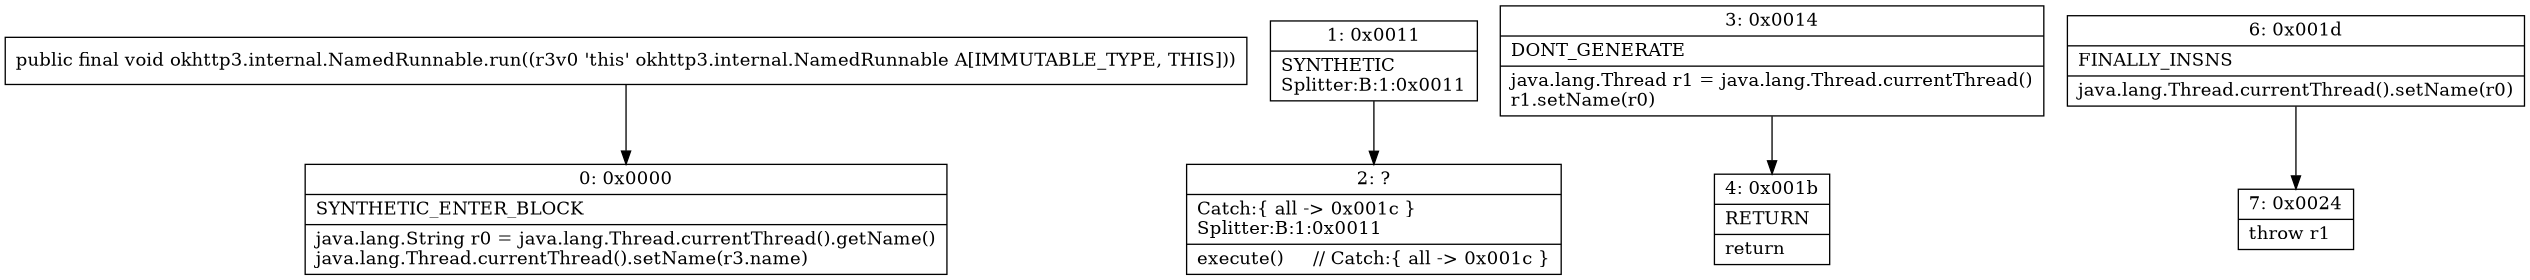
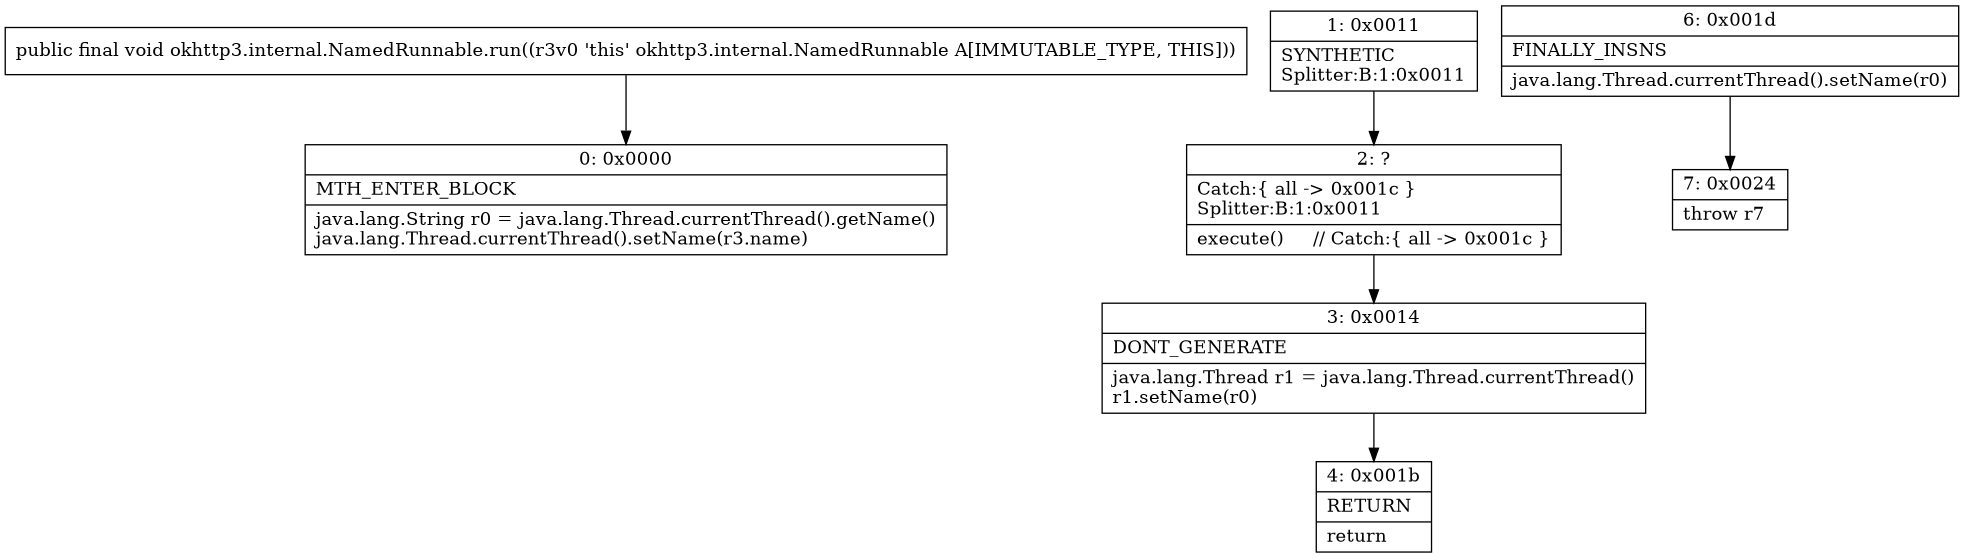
node "0: 0x0000": text "SYNTHETIC_ENTER_BLOCK" -> "MTH_ENTER_BLOCK"
node "7: 0x0024": text "throw r1" -> "throw r7"
edge "2: ?" -> "3: 0x0014": added
